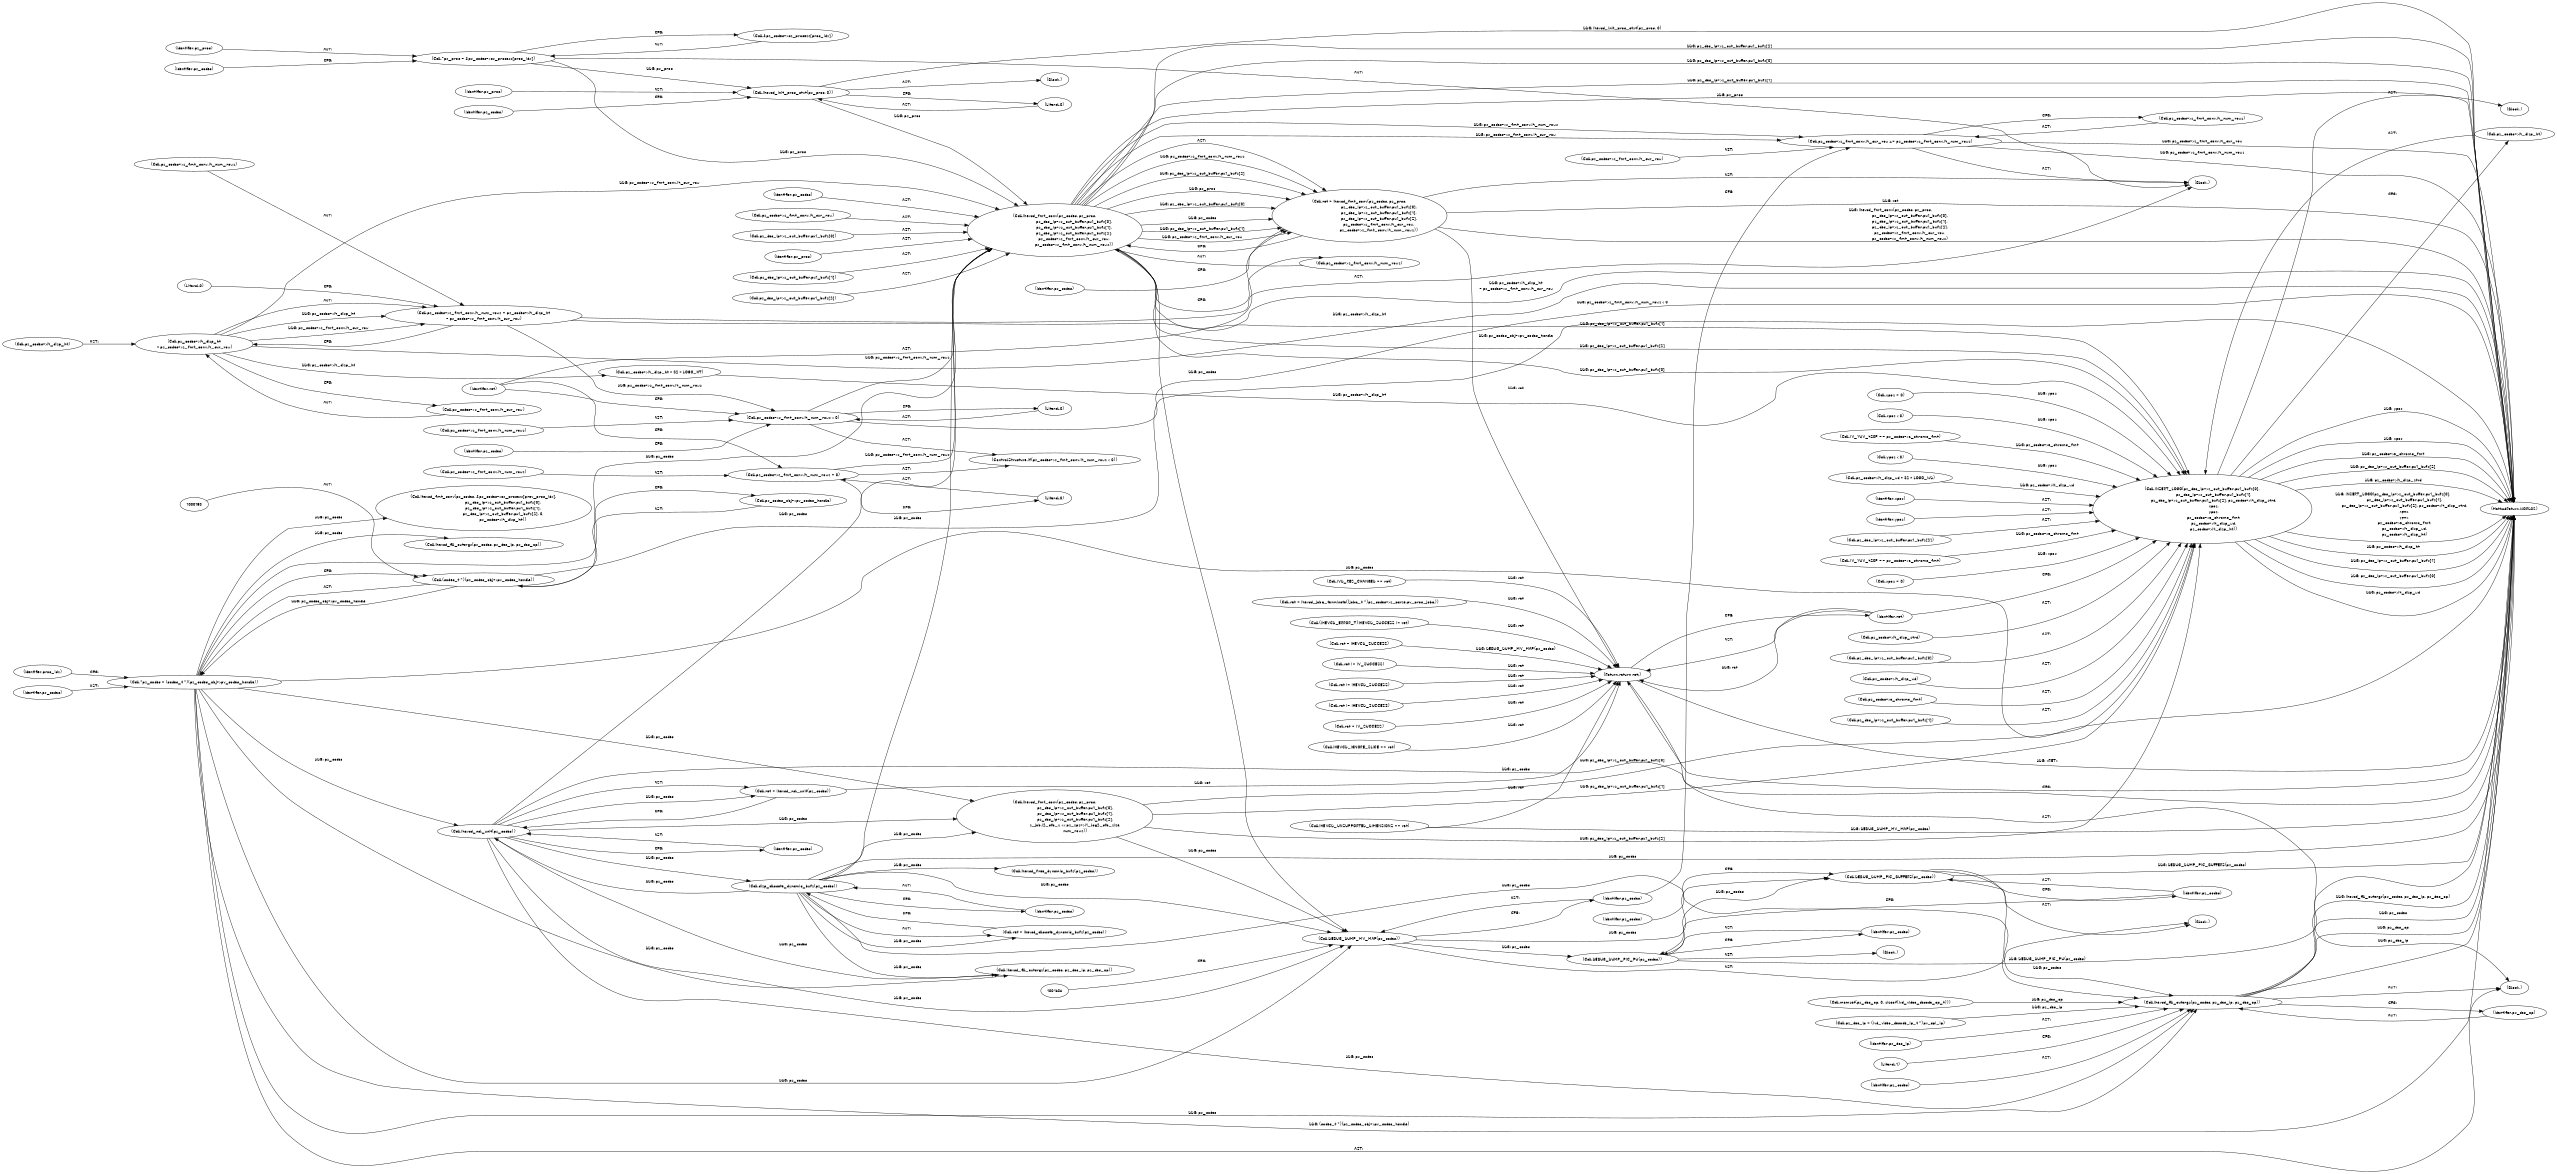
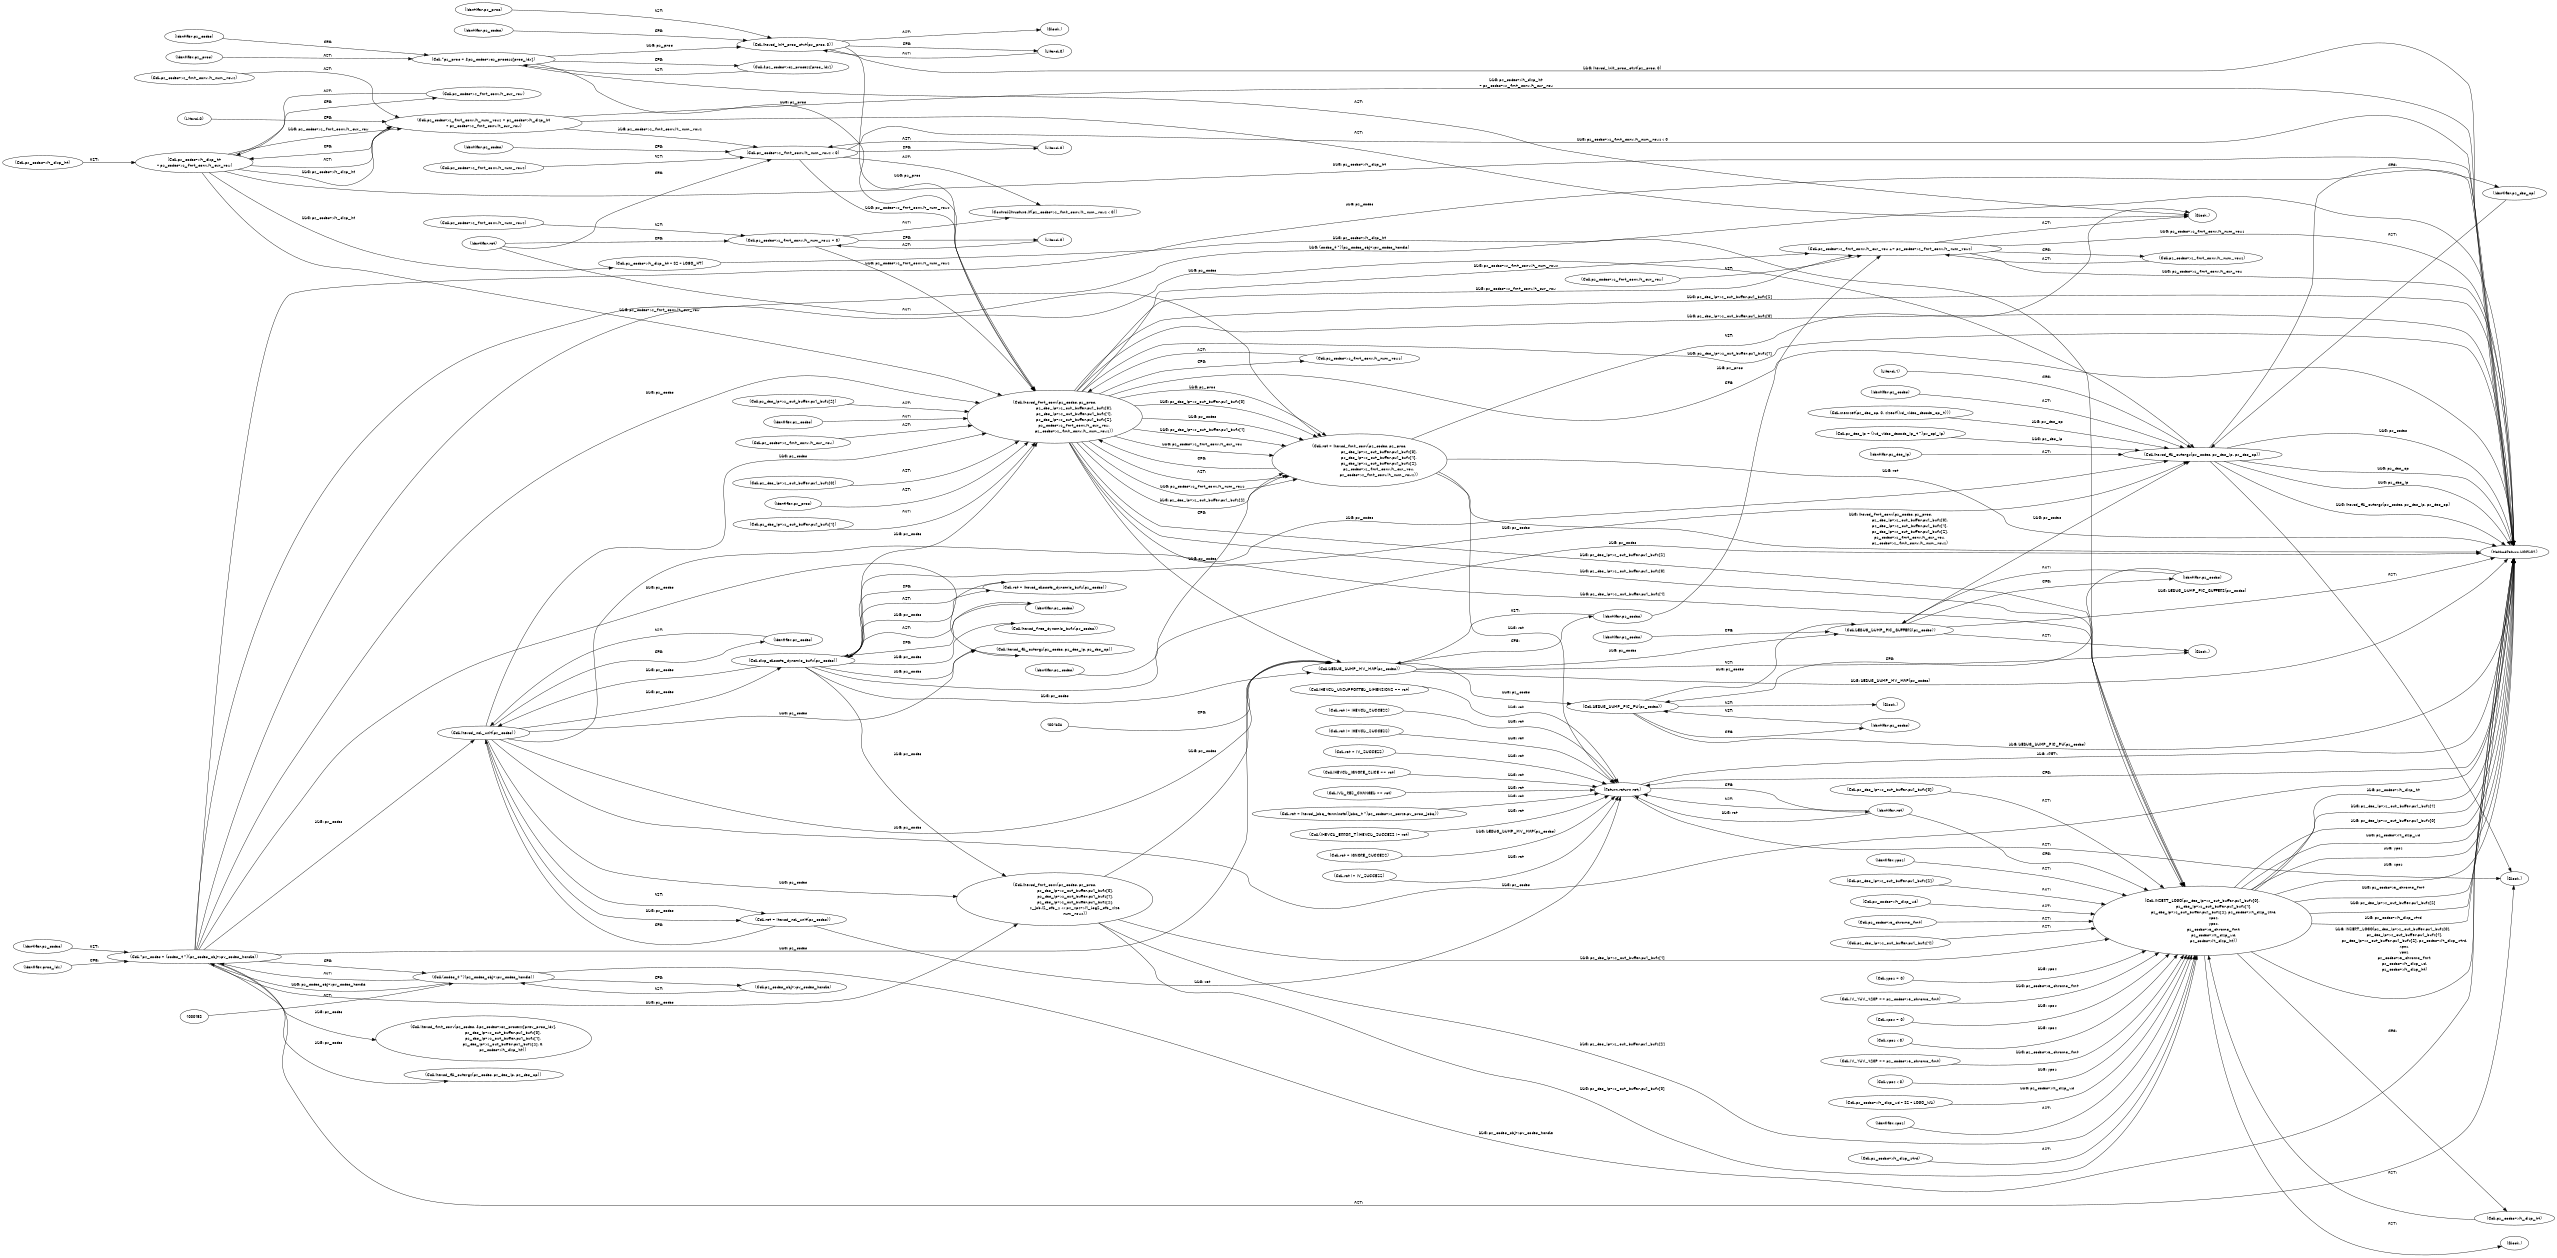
node "(Call,ret = IHEVCD_SUCCESS)": label "(Call,ret = IHEVCD_SUCCESS)" -> "(Call,ret = IGNORE_SUCCESS)"
edge "(Call,IHEVCD_UNSUPPORTED_DIMENSIONS == ret)" -> "(MethodReturn,WORD32)": now "(Call,DEBUG_DUMP_MV_MAP(ps_codec))" -> "(MethodReturn,WORD32)"
